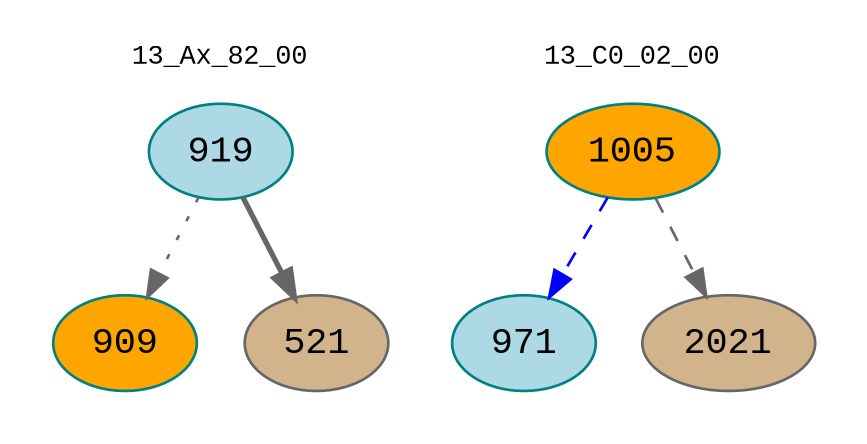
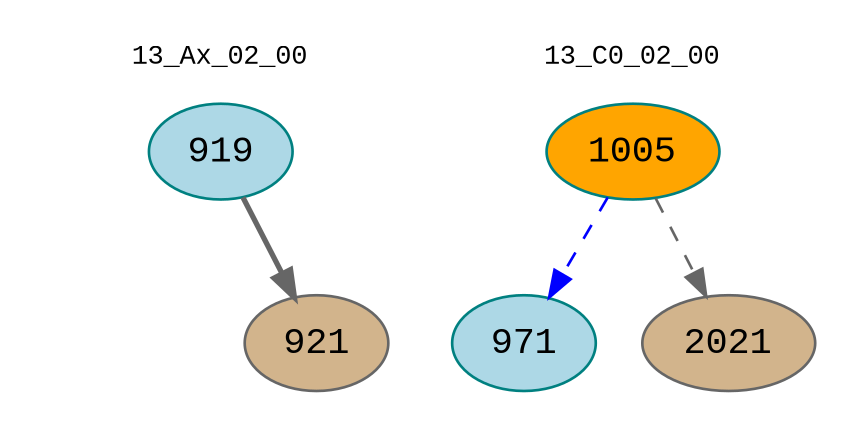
cluster "13_Ax_82_00": label "13_Ax_82_00" -> "13_Ax_02_00"
node "909": removed
node "521": label "521" -> "921"
